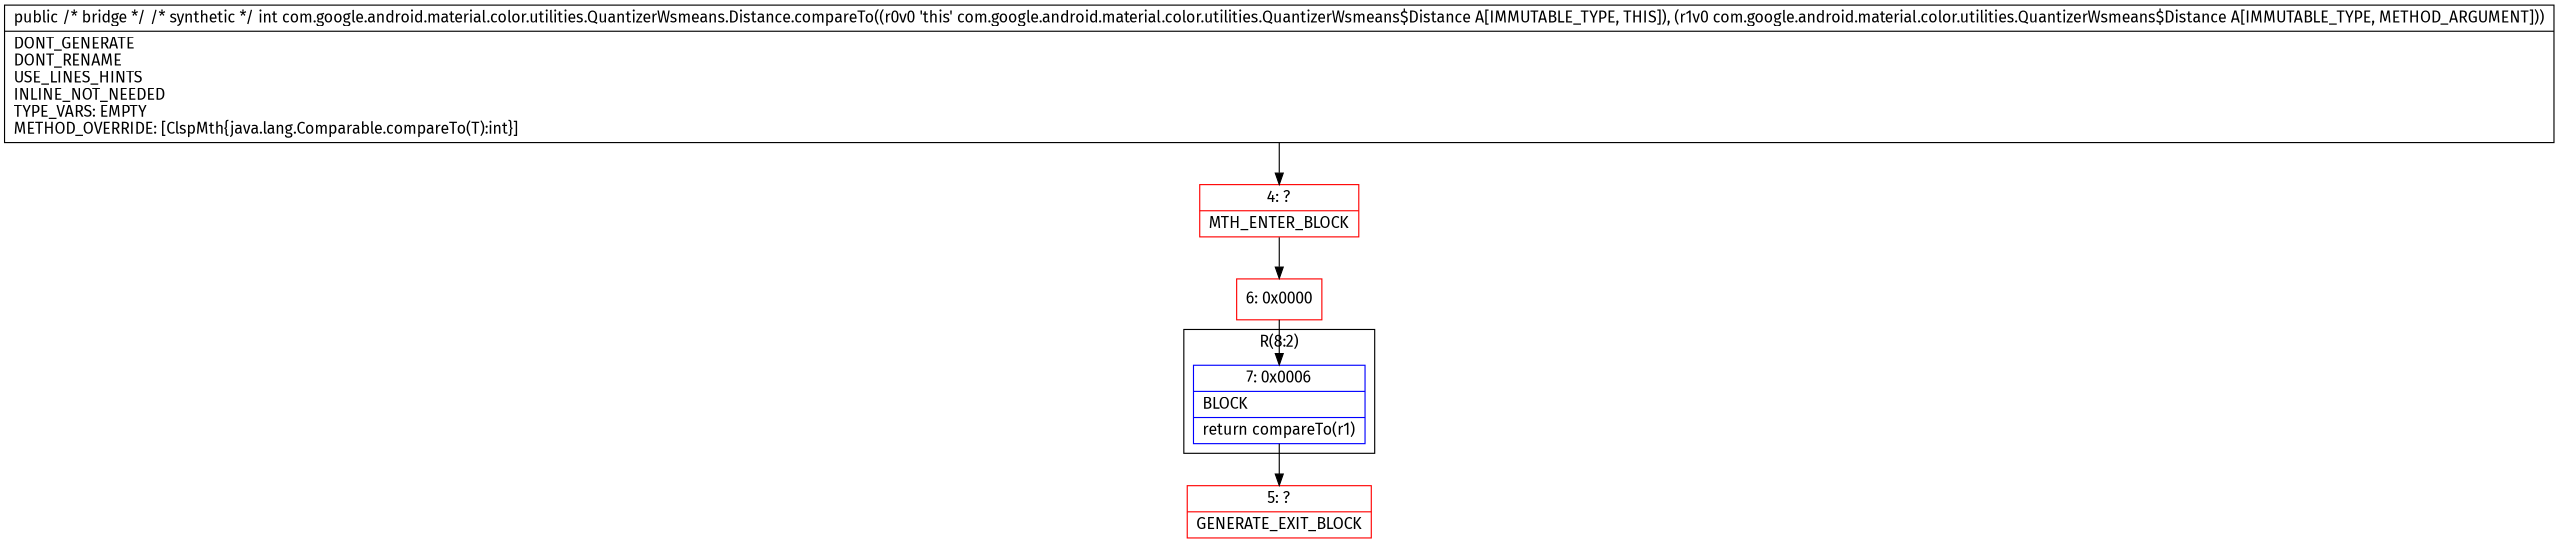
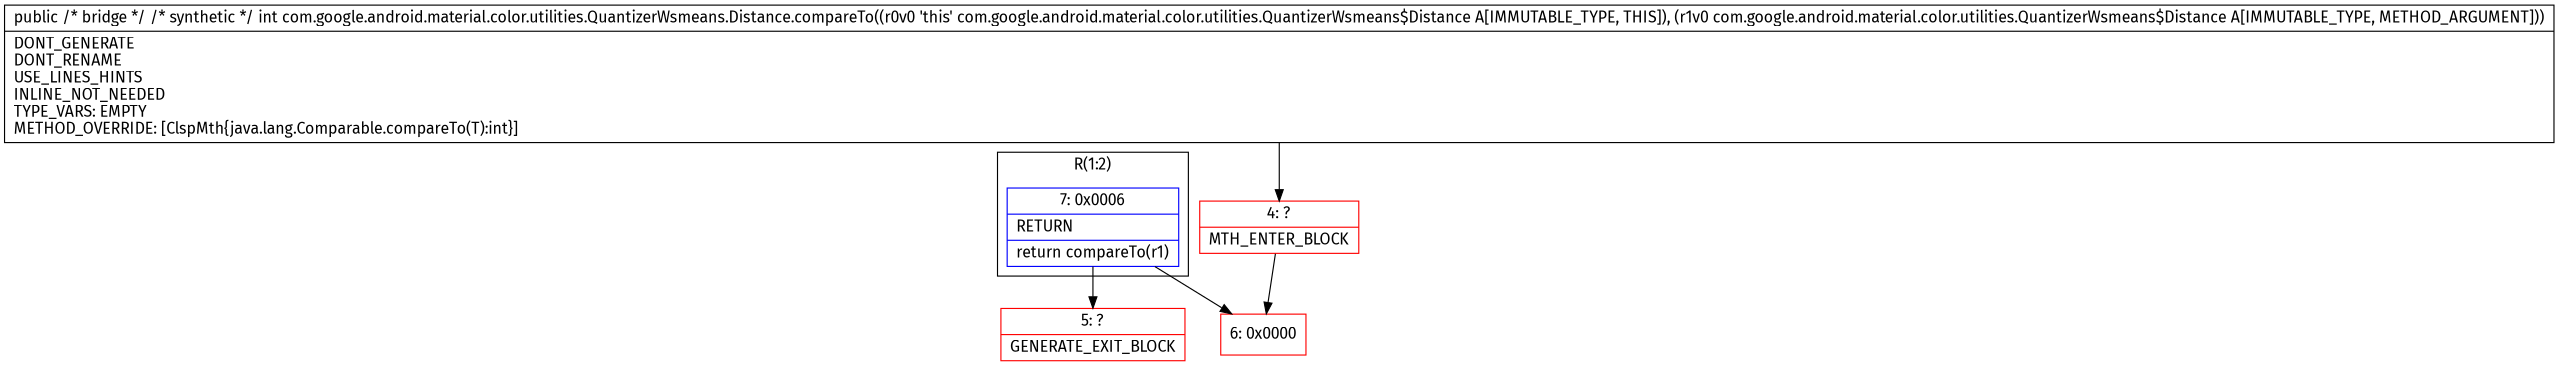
edge "6: 0x0000" -> "7: 0x0006": reversed
cluster "R(8:2)": label "R(8:2)" -> "R(1:2)"
node "7: 0x0006": text "BLOCK" -> "RETURN"
